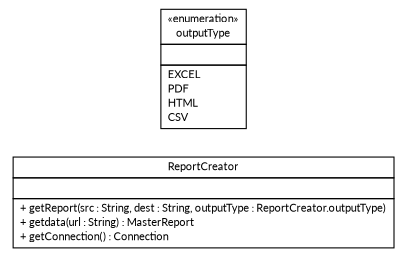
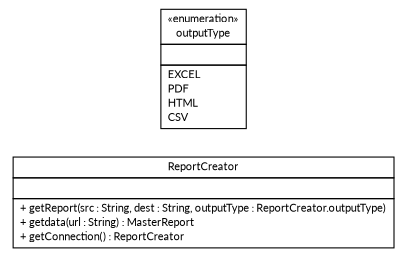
node "ReportCreator": text "+ getConnection() : Connection" -> "+ getConnection() : ReportCreator"
